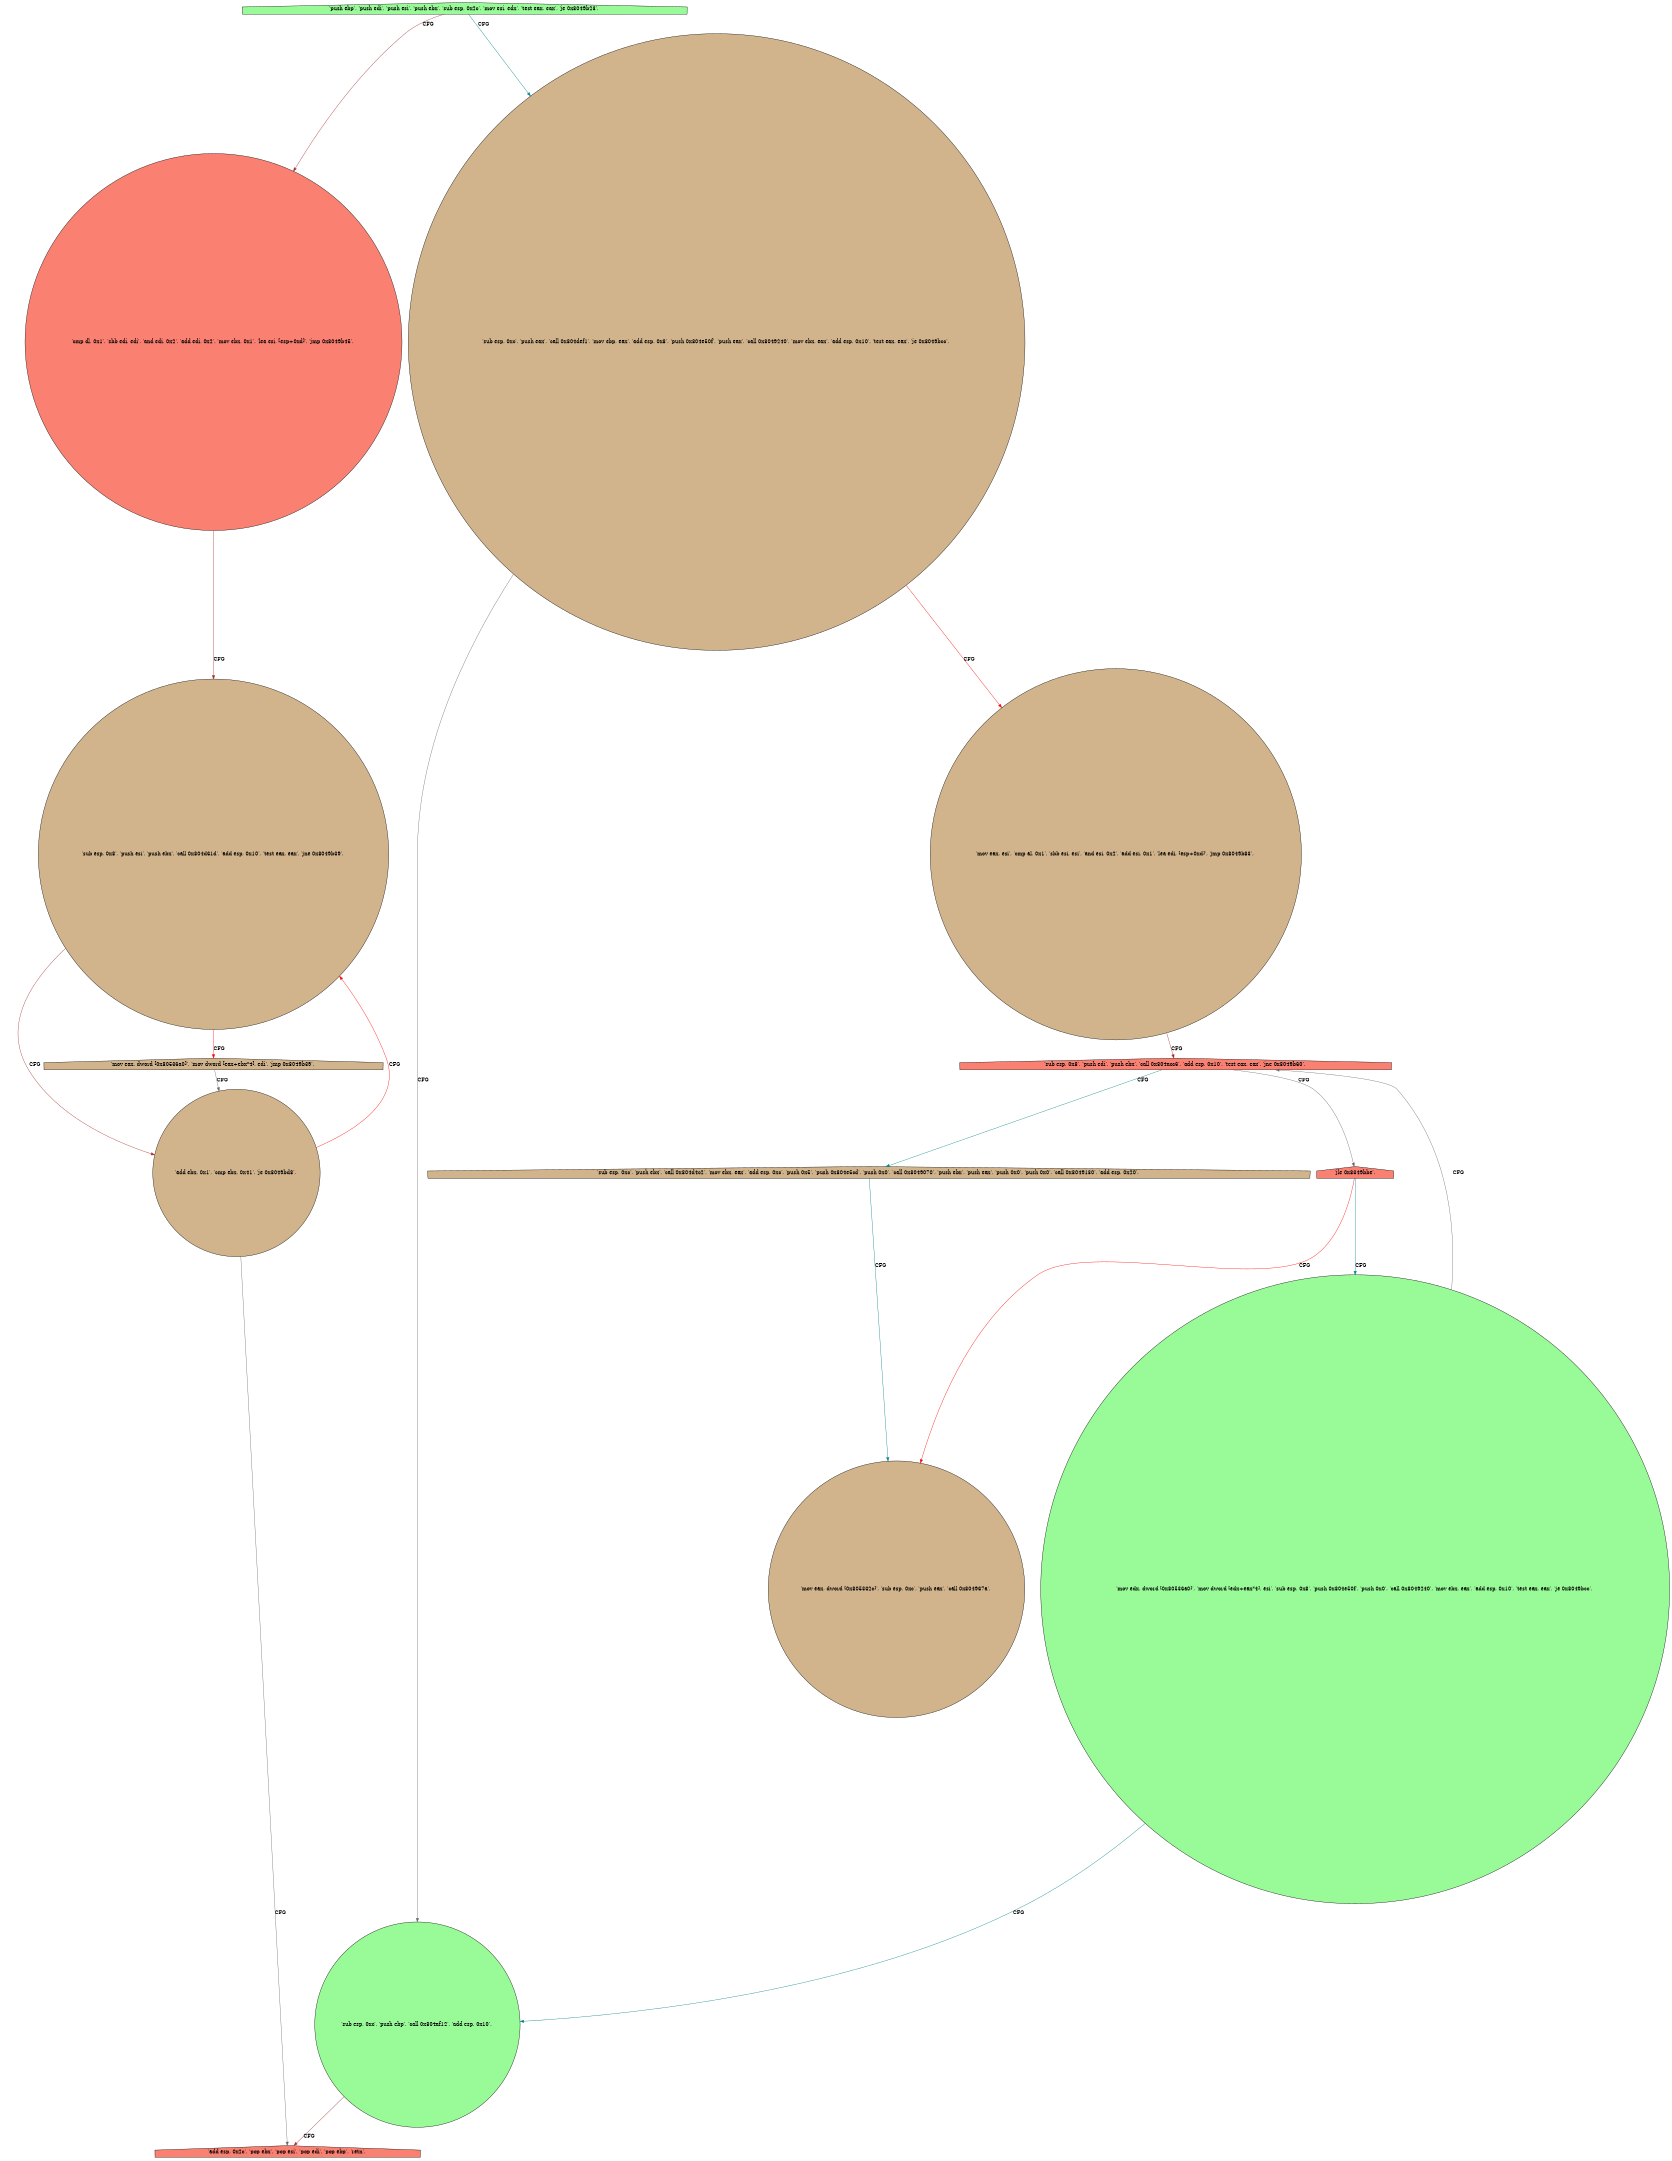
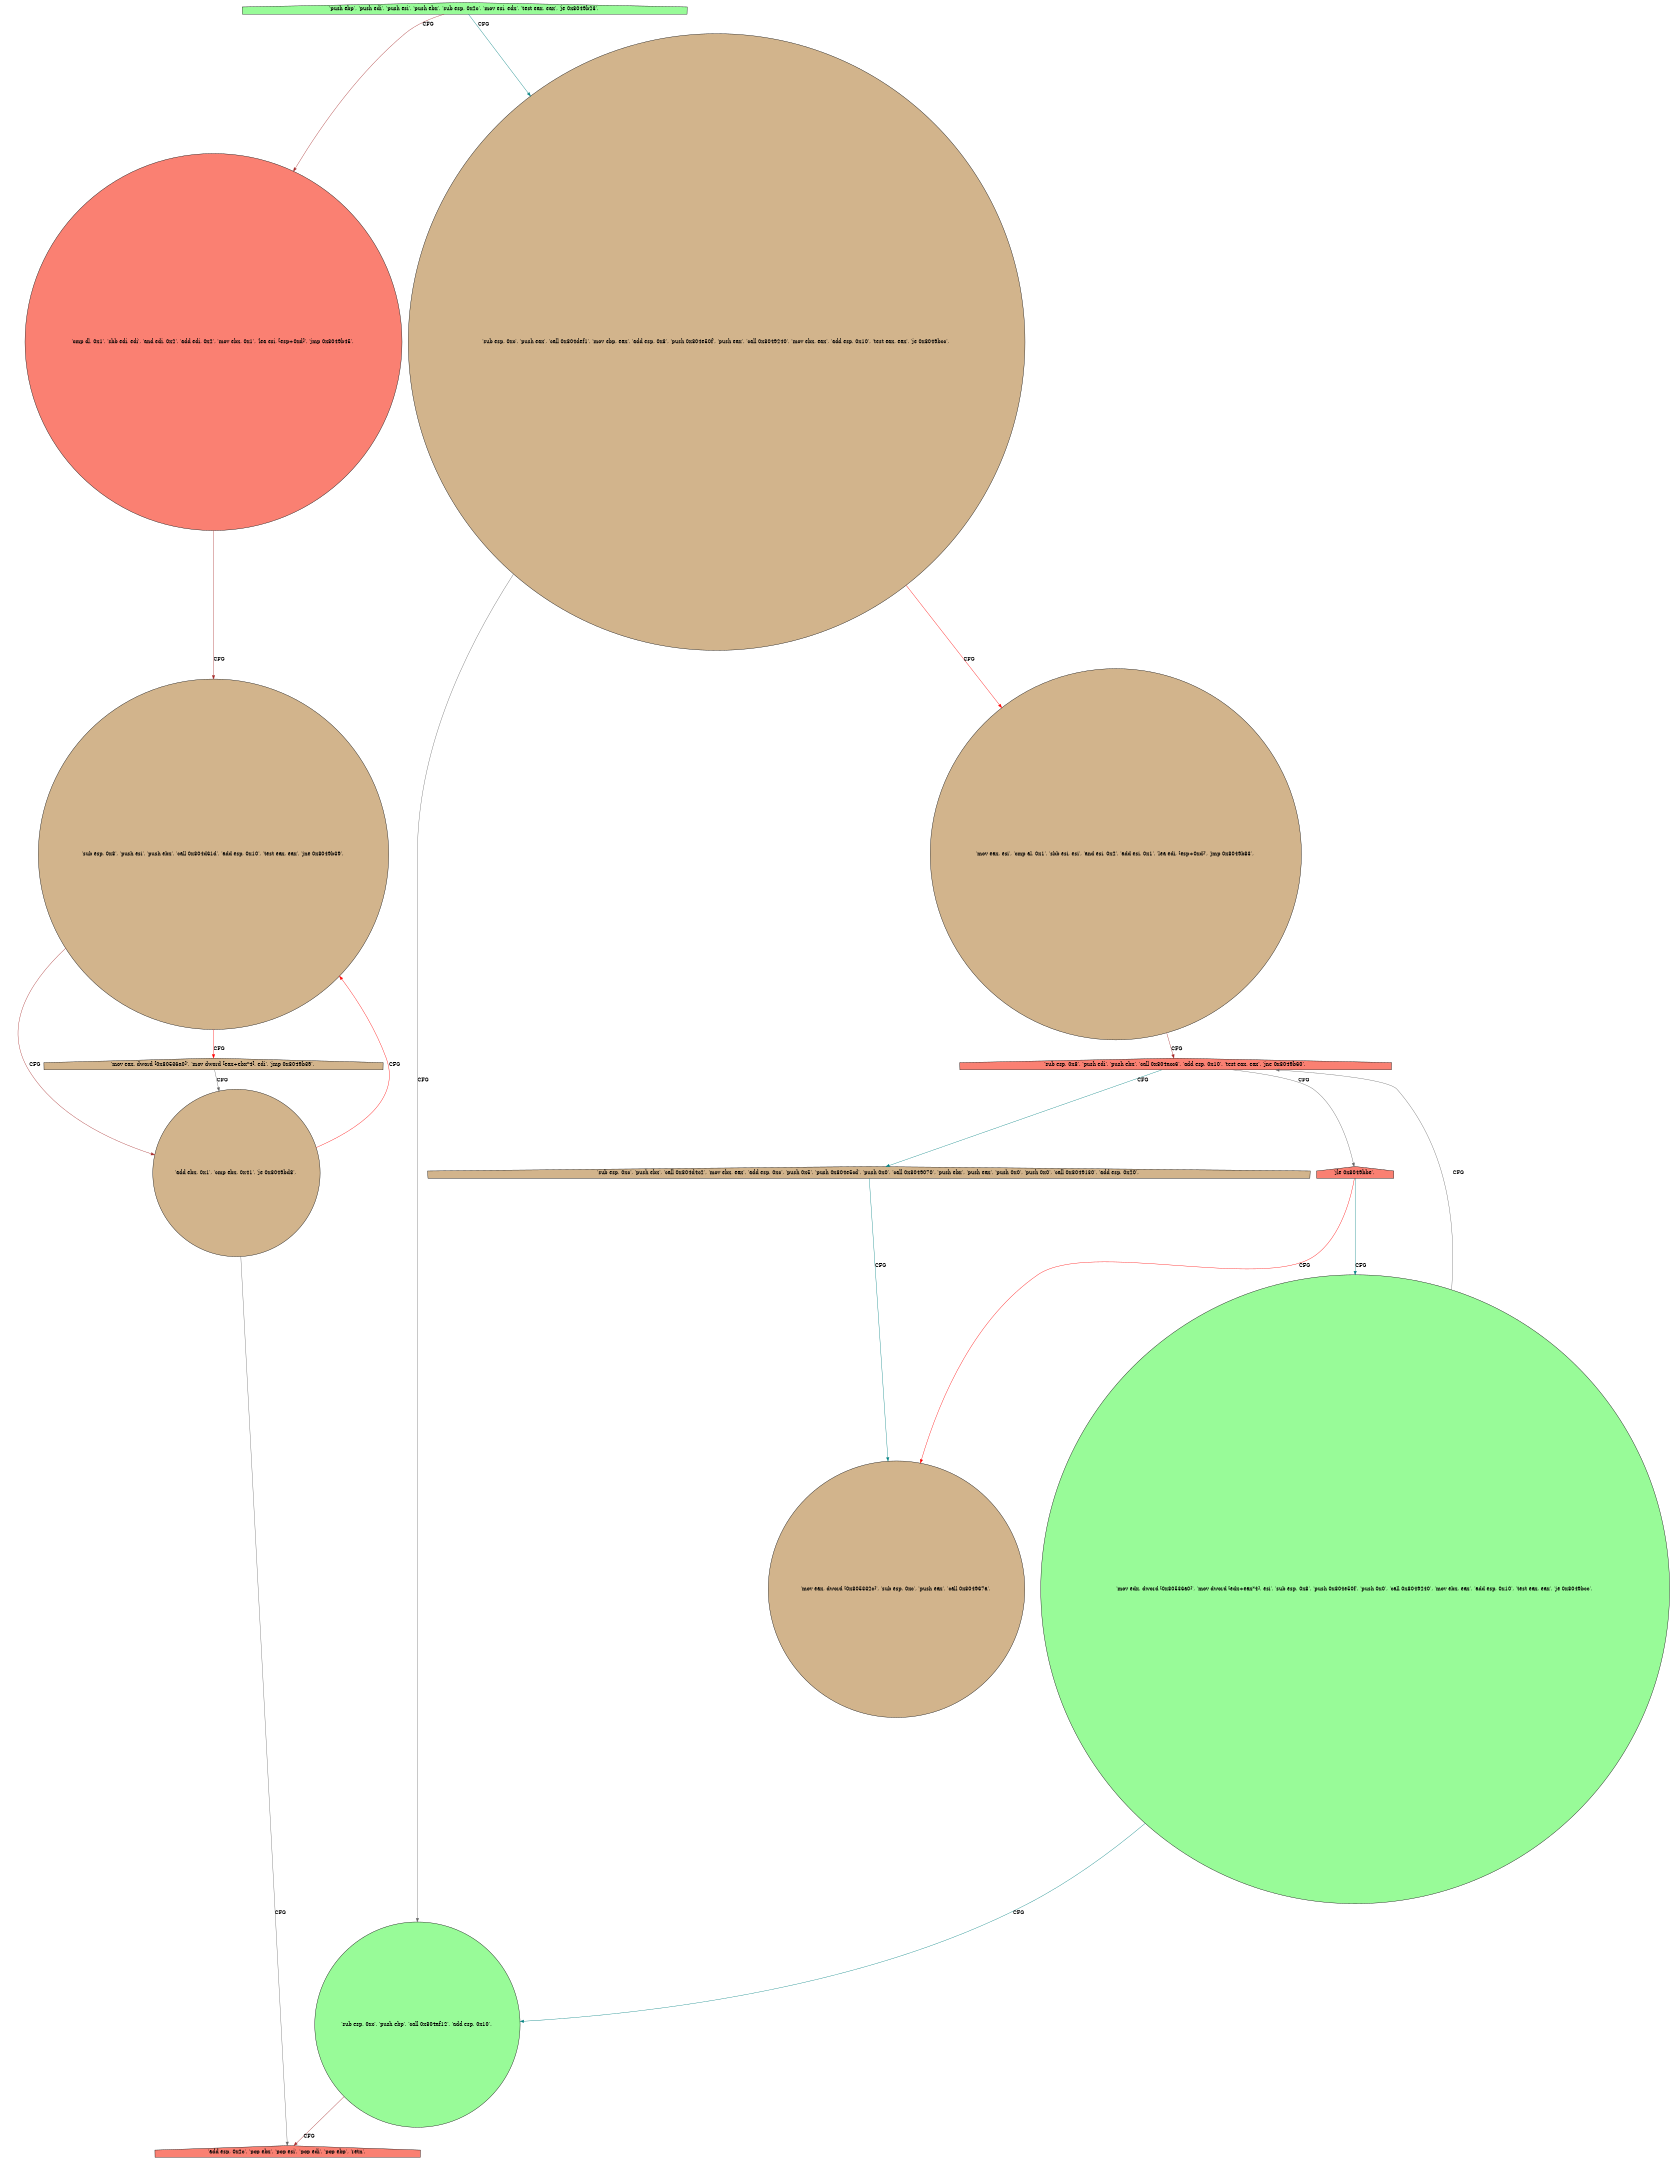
node "'jle 0x8349bbe',": label "'jle 0x8349bbe'," -> "'jle 0x8049bbe',"
